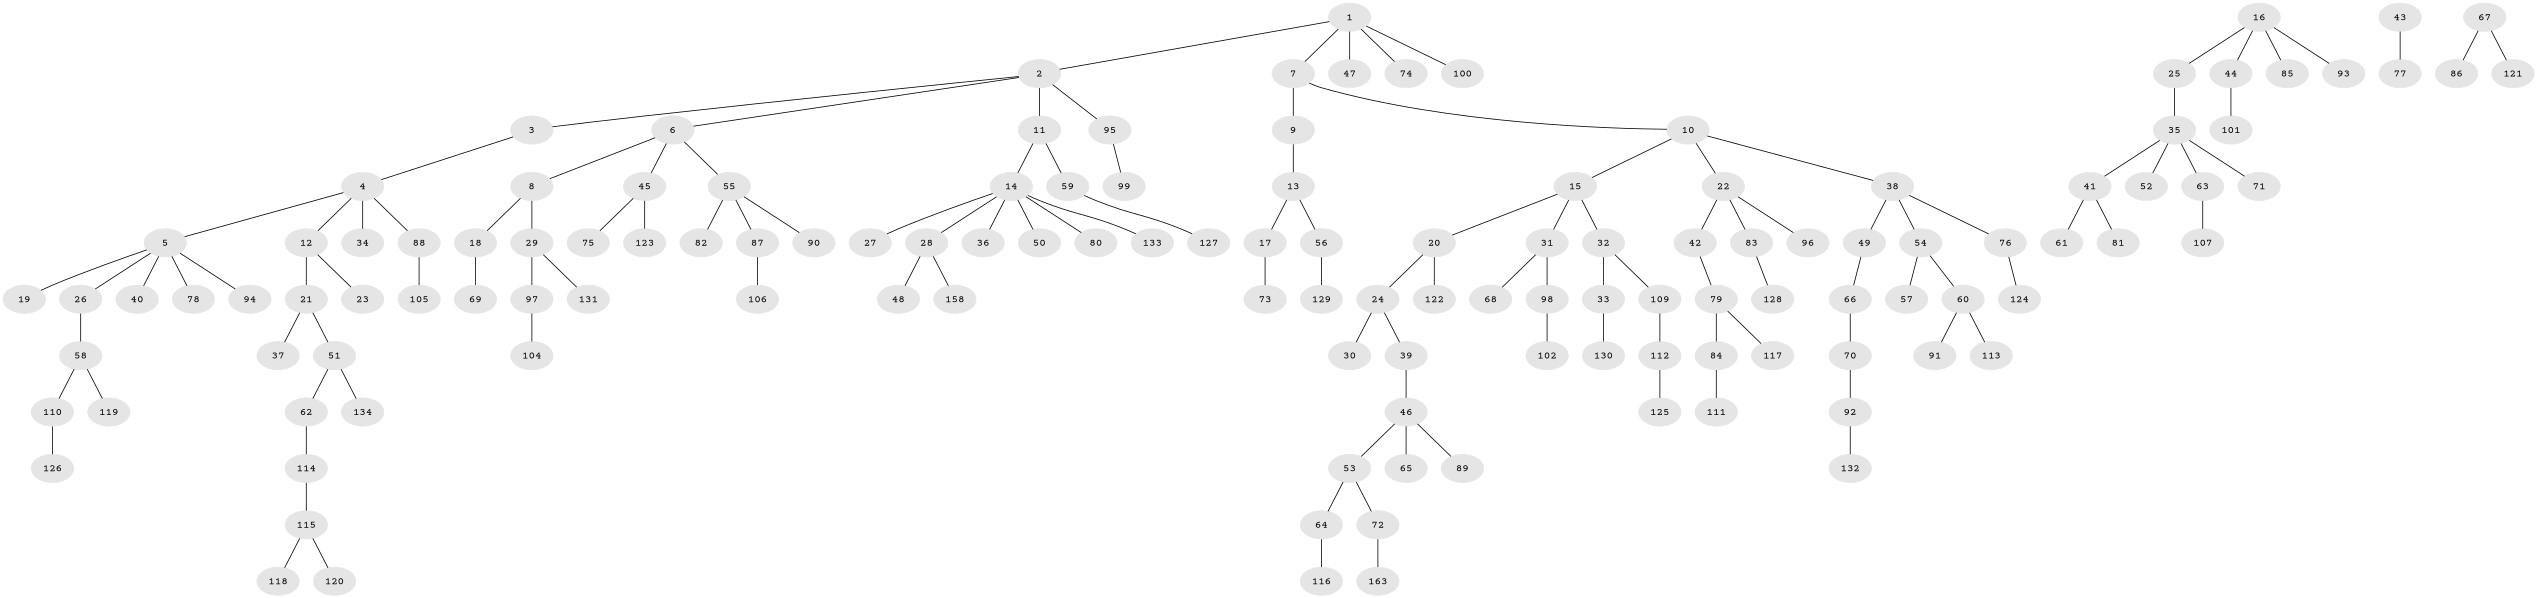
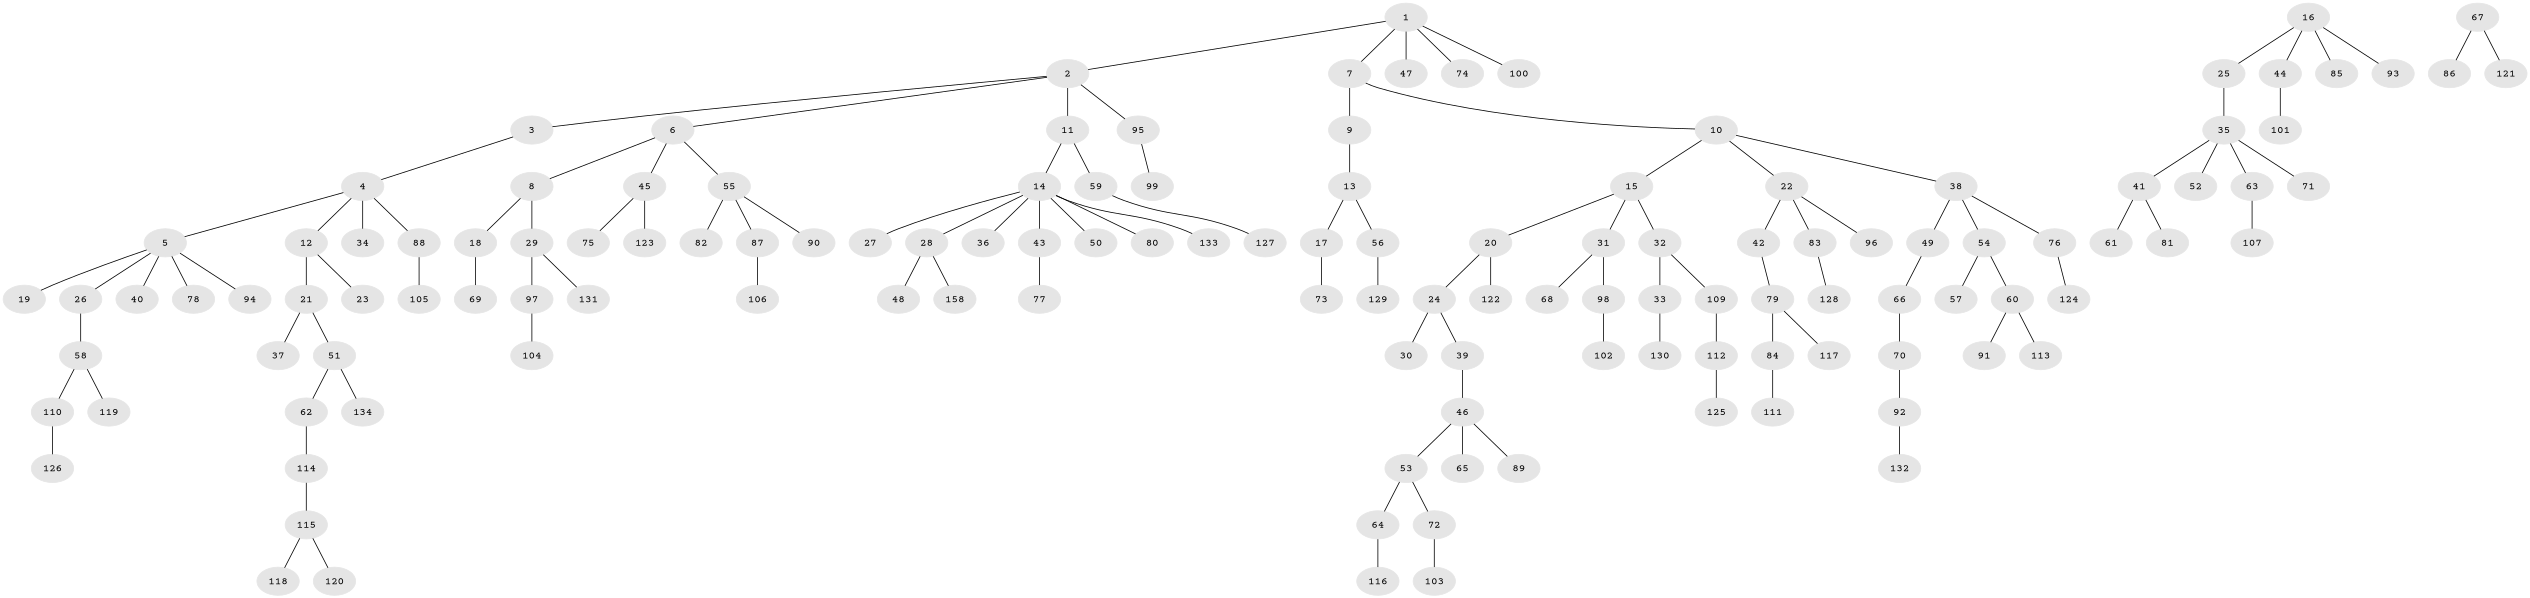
edge "14" -- "43": added
node "163": label "163" -> "103"
